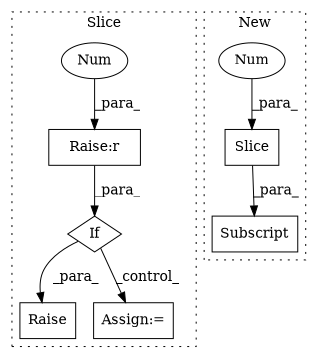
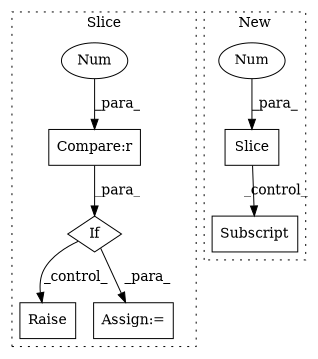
node "Raise:r": label "Raise:r" -> "Compare:r"
edge "Slice" -> "Subscript": label "_para_" -> "_control_"
edge "If" -> "Raise": label "_para_" -> "_control_"
edge "If" -> "Assign:=": label "_control_" -> "_para_"
